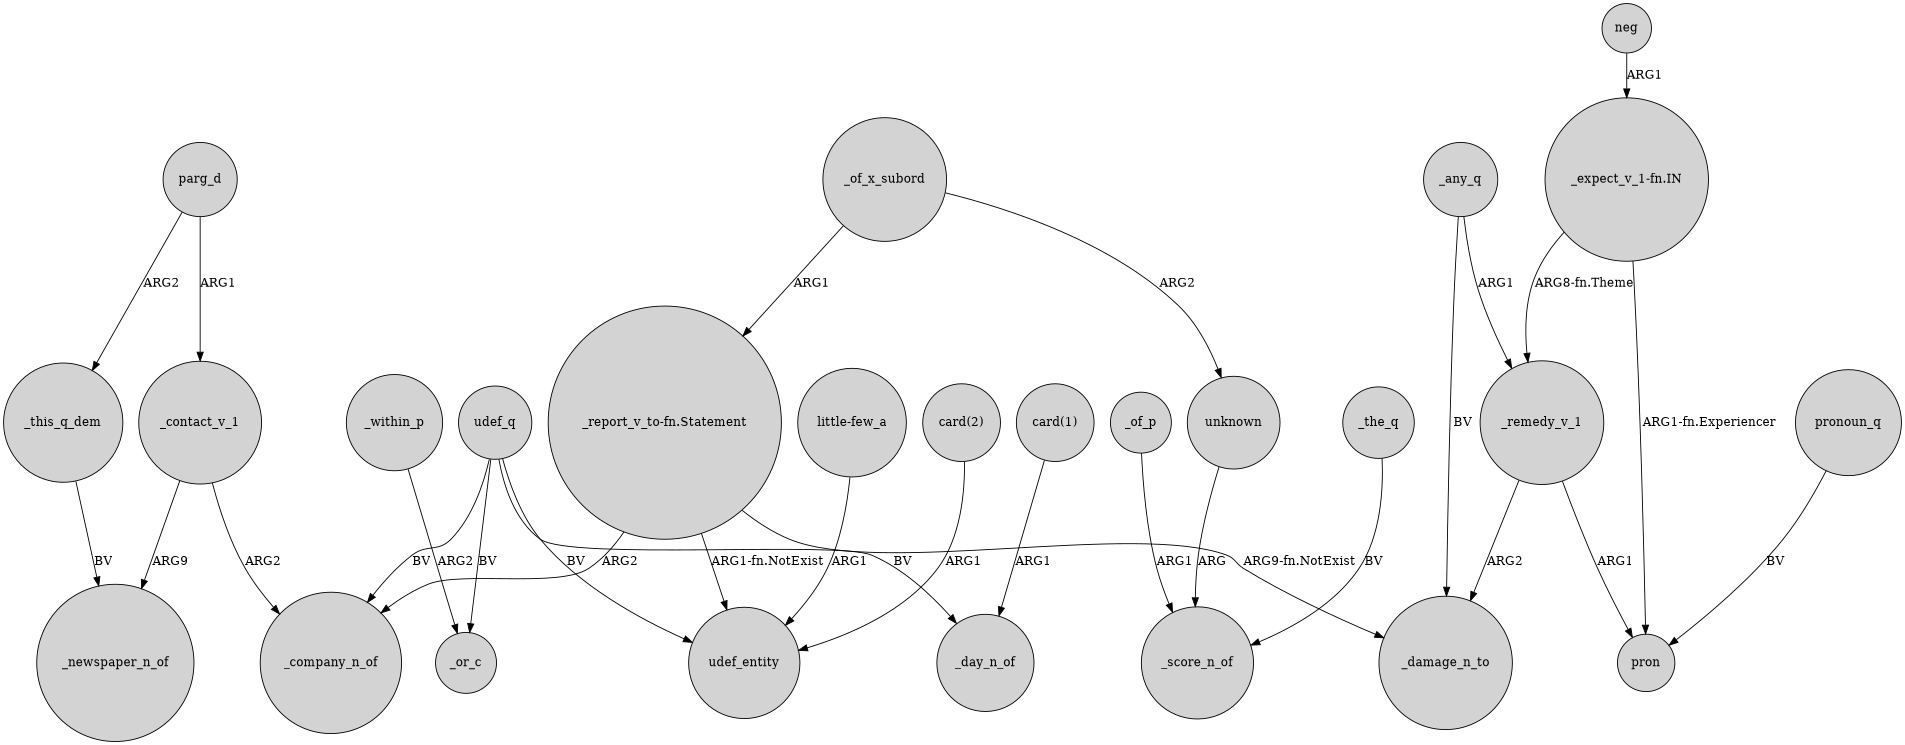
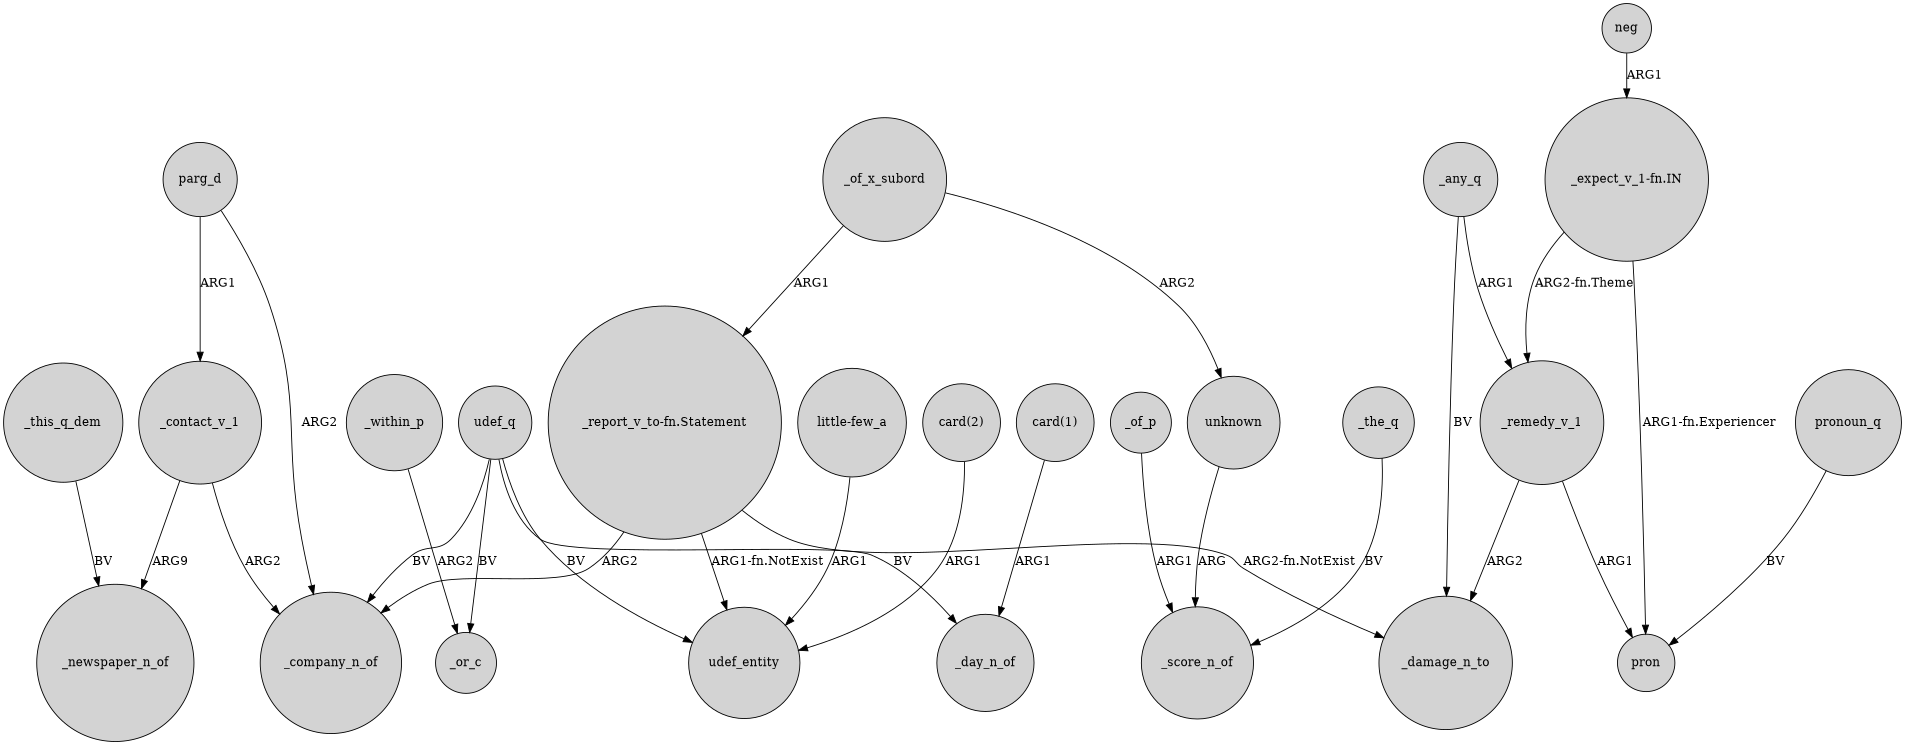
edge "_expect_v_1-fn.IN" -> "_remedy_v_1": label "ARG8-fn.Theme" -> "ARG2-fn.Theme"
edge "parg_d" -> "_this_q_dem": now "parg_d" -> "_company_n_of"
edge "_report_v_to-fn.Statement" -> "_damage_n_to": label "ARG9-fn.NotExist" -> "ARG2-fn.NotExist"
